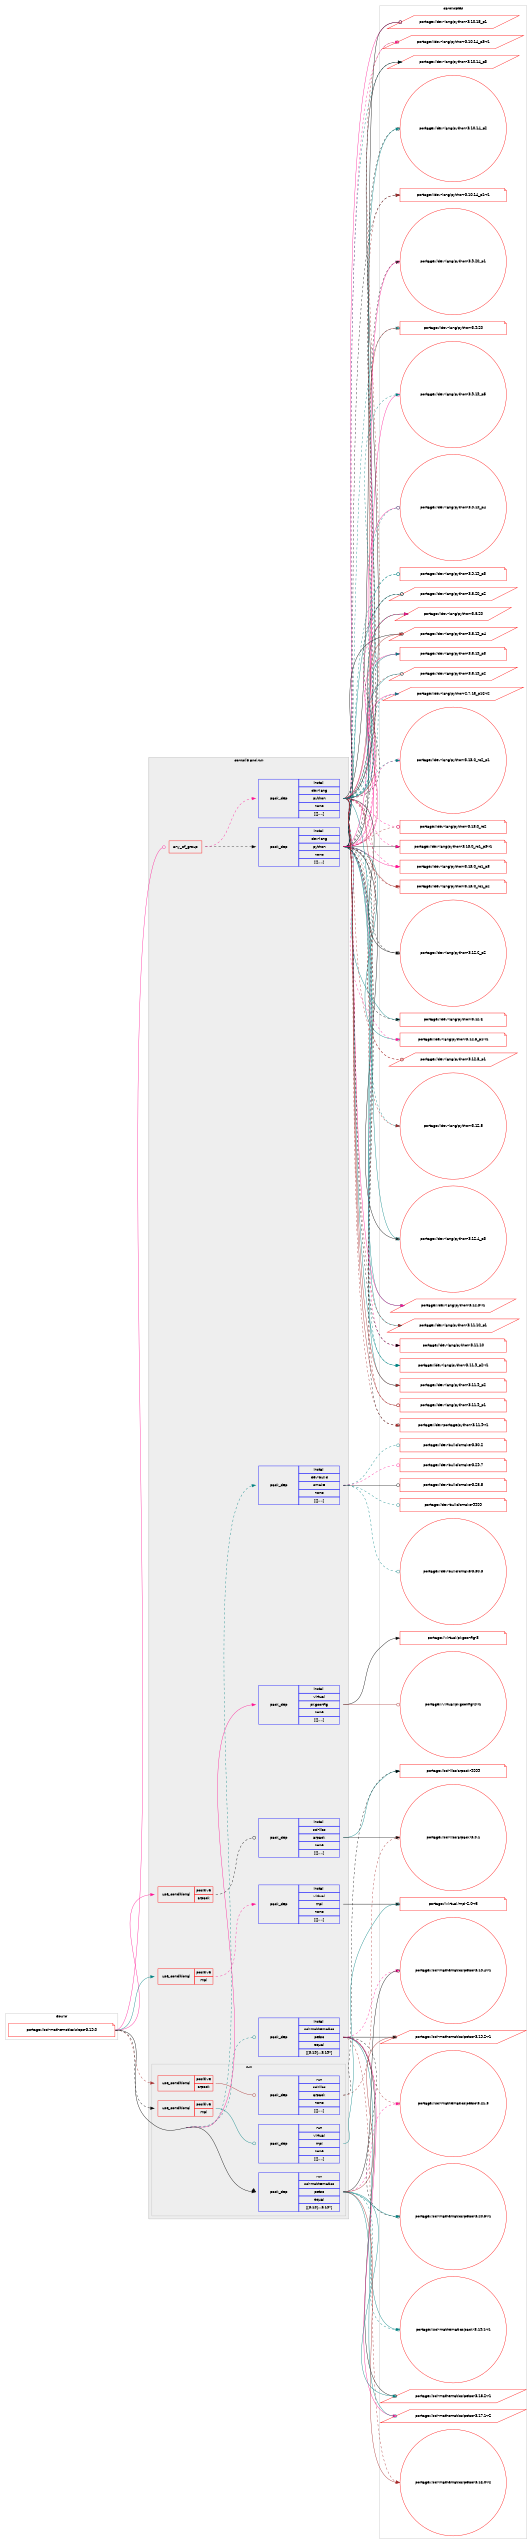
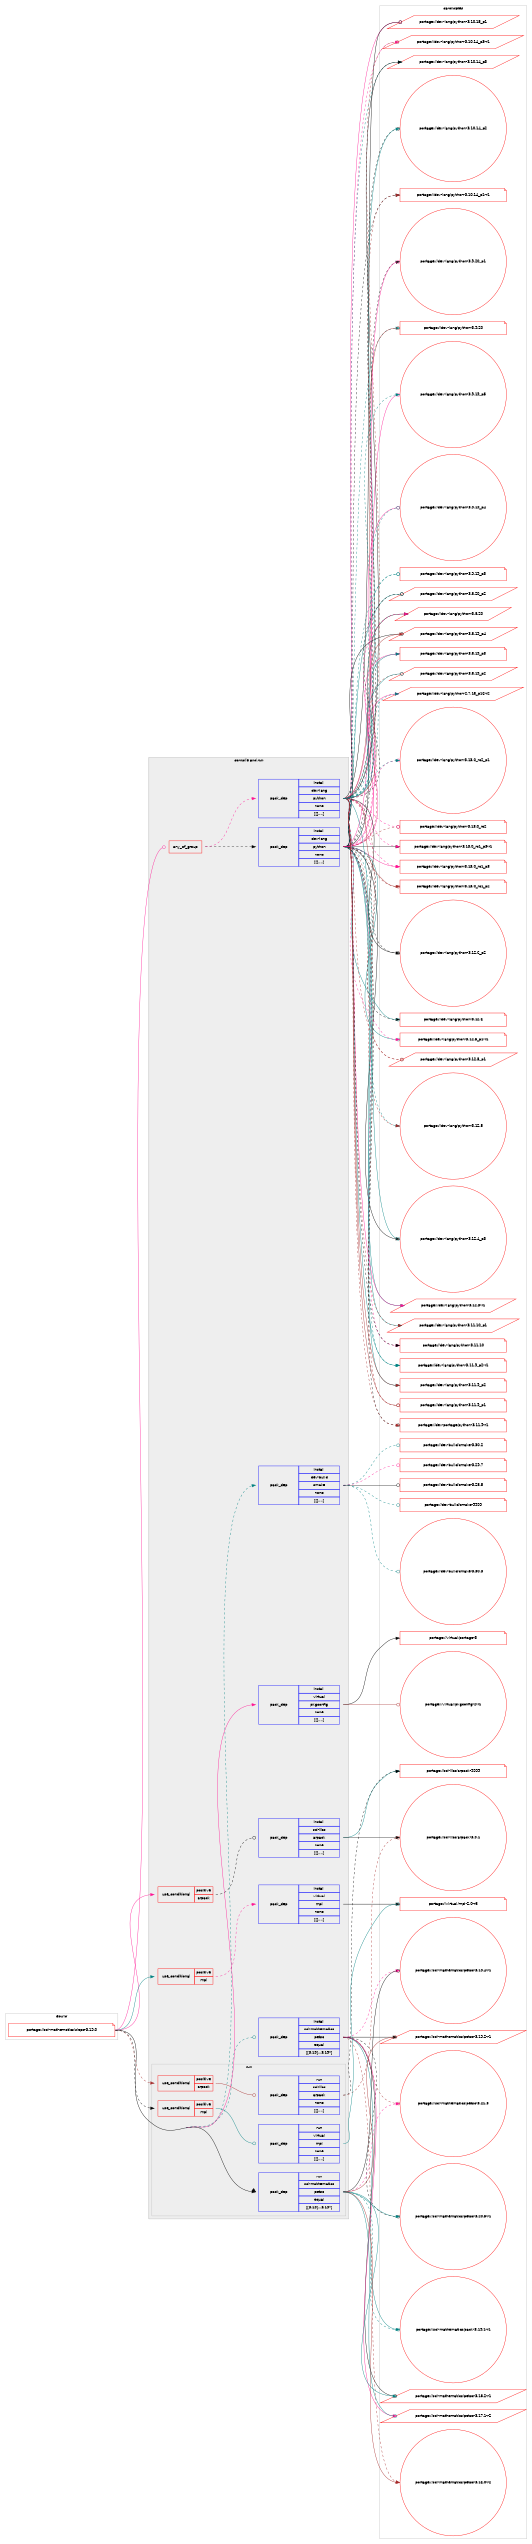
node "portage://virtual/pkgconfig-3": label "portage://virtual/pkgconfig-3" -> "portage://virtual/portage-3"
